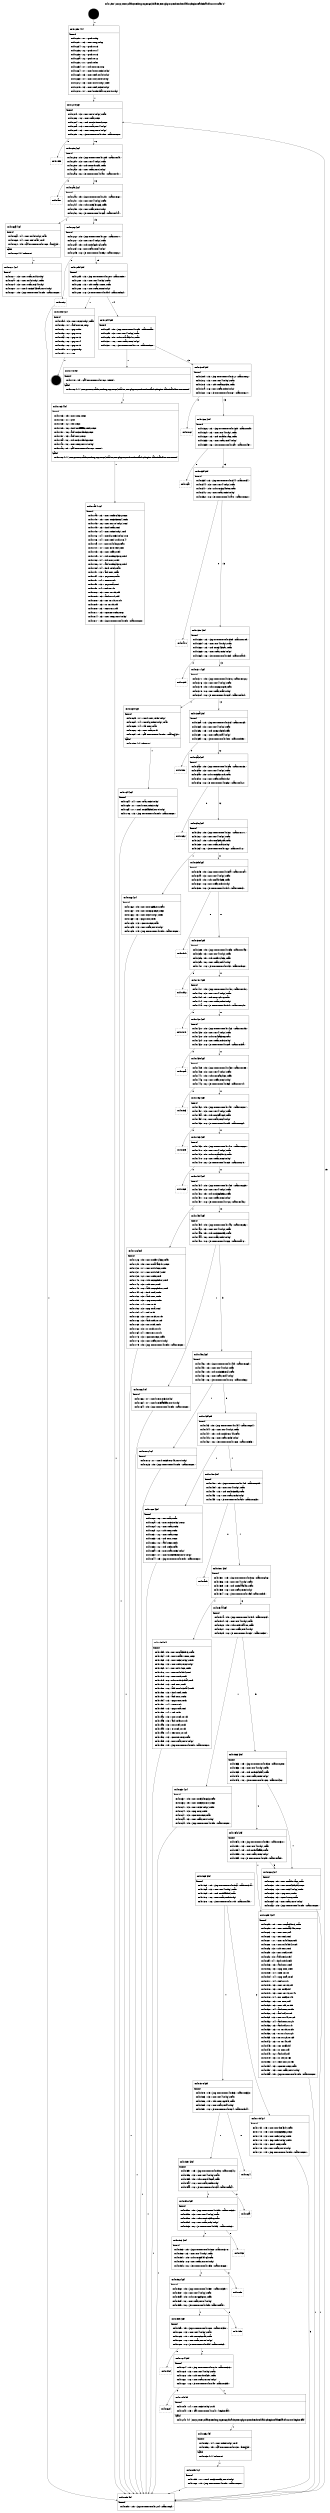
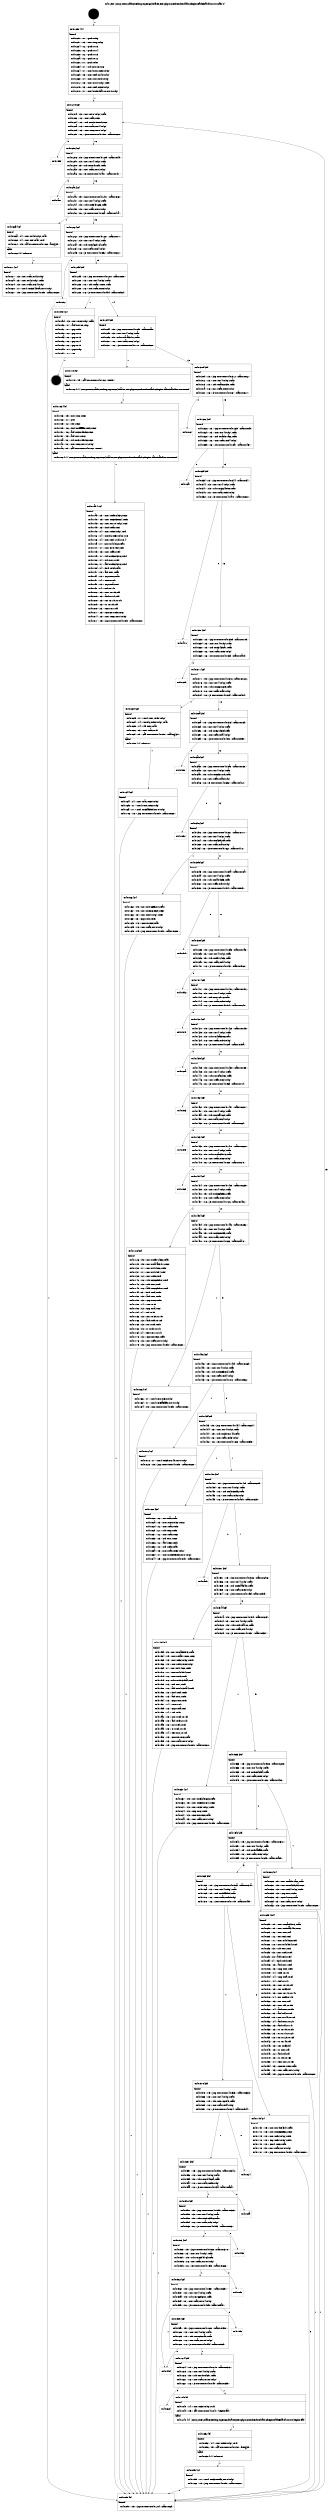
edge "0x401358 [25]" -> "0x401371 [25]": removed, label "13"
edge "0x40154c [25]" -> "0x40168c [27]": now "0x40154c [25]" -> "0x401565 [25]"
edge "0x4015e2 [25]" -> "0x4015fb [25]": now "0x4015e2 [25]" -> "0x401bbf"
